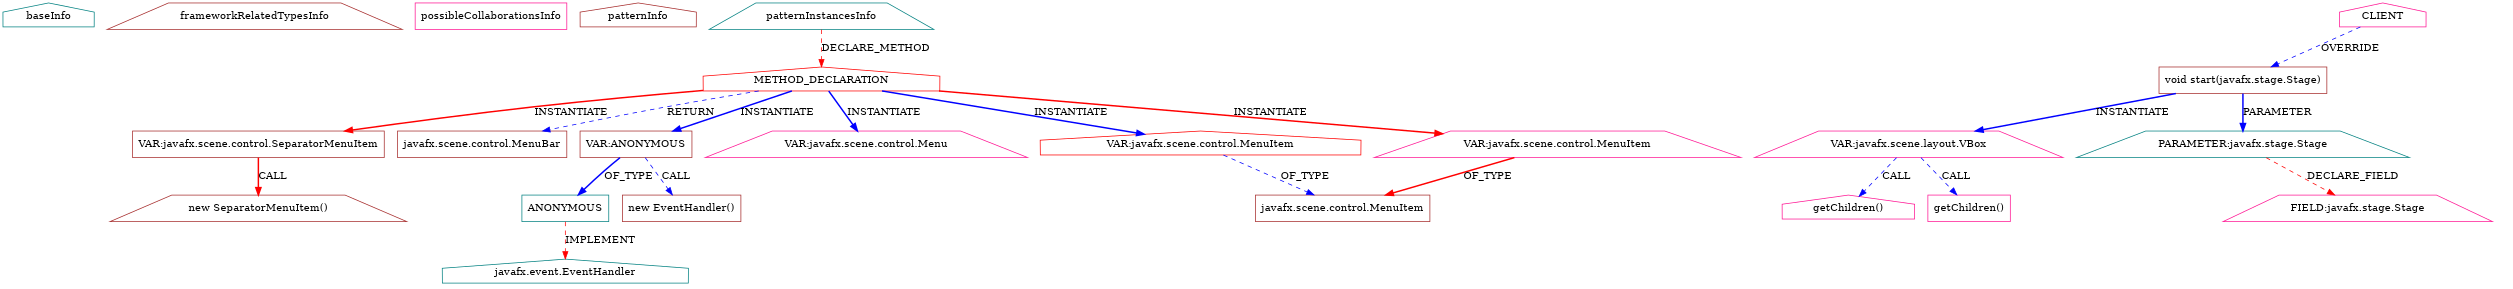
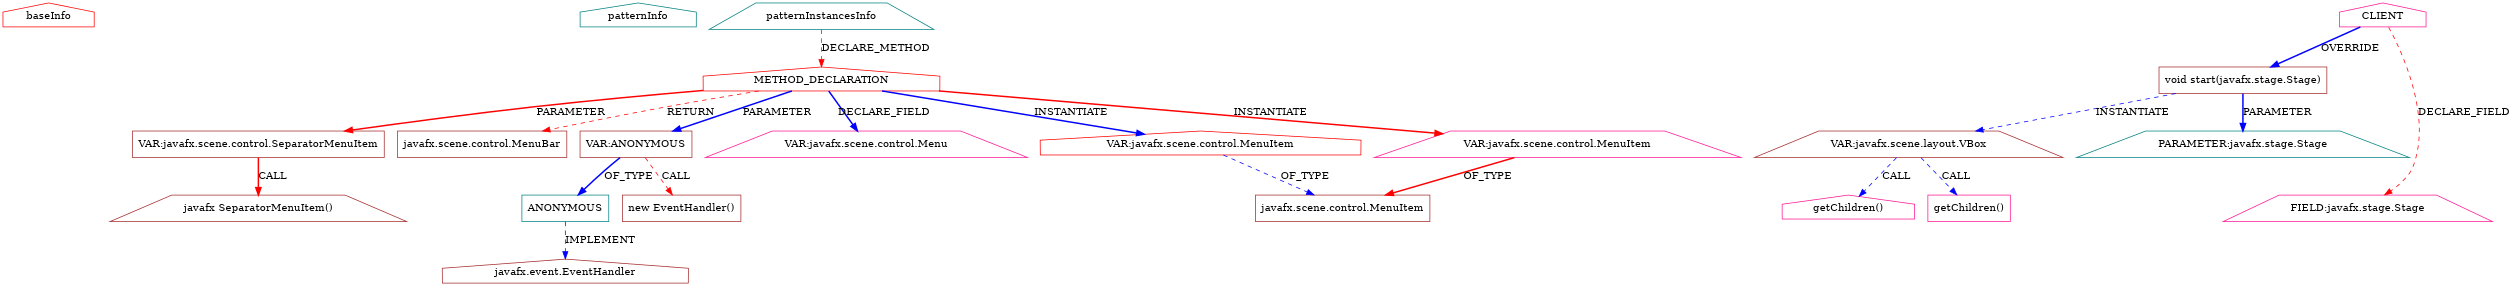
node "baseInfo": color teal -> red
node "frameworkRelatedTypesInfo": removed
node "possibleCollaborationsInfo": removed
node "patternInfo": color brown -> teal
edge "CLIENT" -> "void start(javafx.stage.Stage)": style dashed -> bold
edge "METHOD_DECLARATION" -> "javafx.scene.control.MenuBar": color blue -> red
edge "METHOD_DECLARATION" -> "VAR:javafx.scene.control.SeparatorMenuItem": label "INSTANTIATE" -> "PARAMETER"
edge "METHOD_DECLARATION" -> "VAR:ANONYMOUS": label "INSTANTIATE" -> "PARAMETER"
edge "METHOD_DECLARATION" -> "VAR:javafx.scene.control.Menu": label "INSTANTIATE" -> "DECLARE_FIELD"
edge "void start(javafx.stage.Stage)" -> "VAR:javafx.scene.layout.VBox": style bold -> dashed
node "VAR:javafx.scene.layout.VBox": color deeppink -> brown
edge "VAR:ANONYMOUS" -> "new EventHandler()": color blue -> red
edge "PARAMETER:javafx.stage.Stage" -> "FIELD:javafx.stage.Stage": now "CLIENT" -> "FIELD:javafx.stage.Stage"
node "new SeparatorMenuItem()": label "new SeparatorMenuItem()" -> "javafx SeparatorMenuItem()"
edge "ANONYMOUS" -> "javafx.event.EventHandler": color red -> blue
node "javafx.event.EventHandler": color teal -> brown
